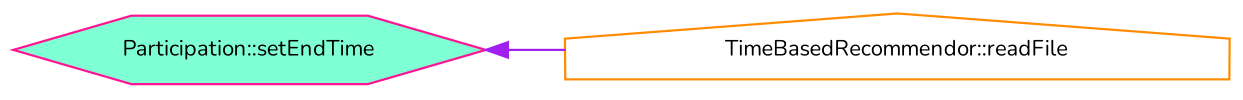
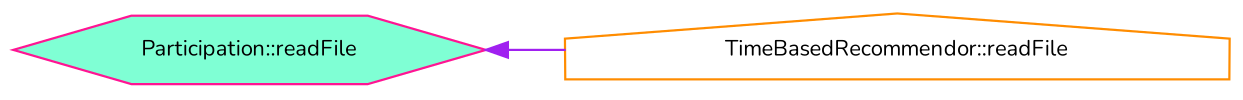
node "Participation::setEndTime": label "Participation::setEndTime" -> "Participation::readFile"
